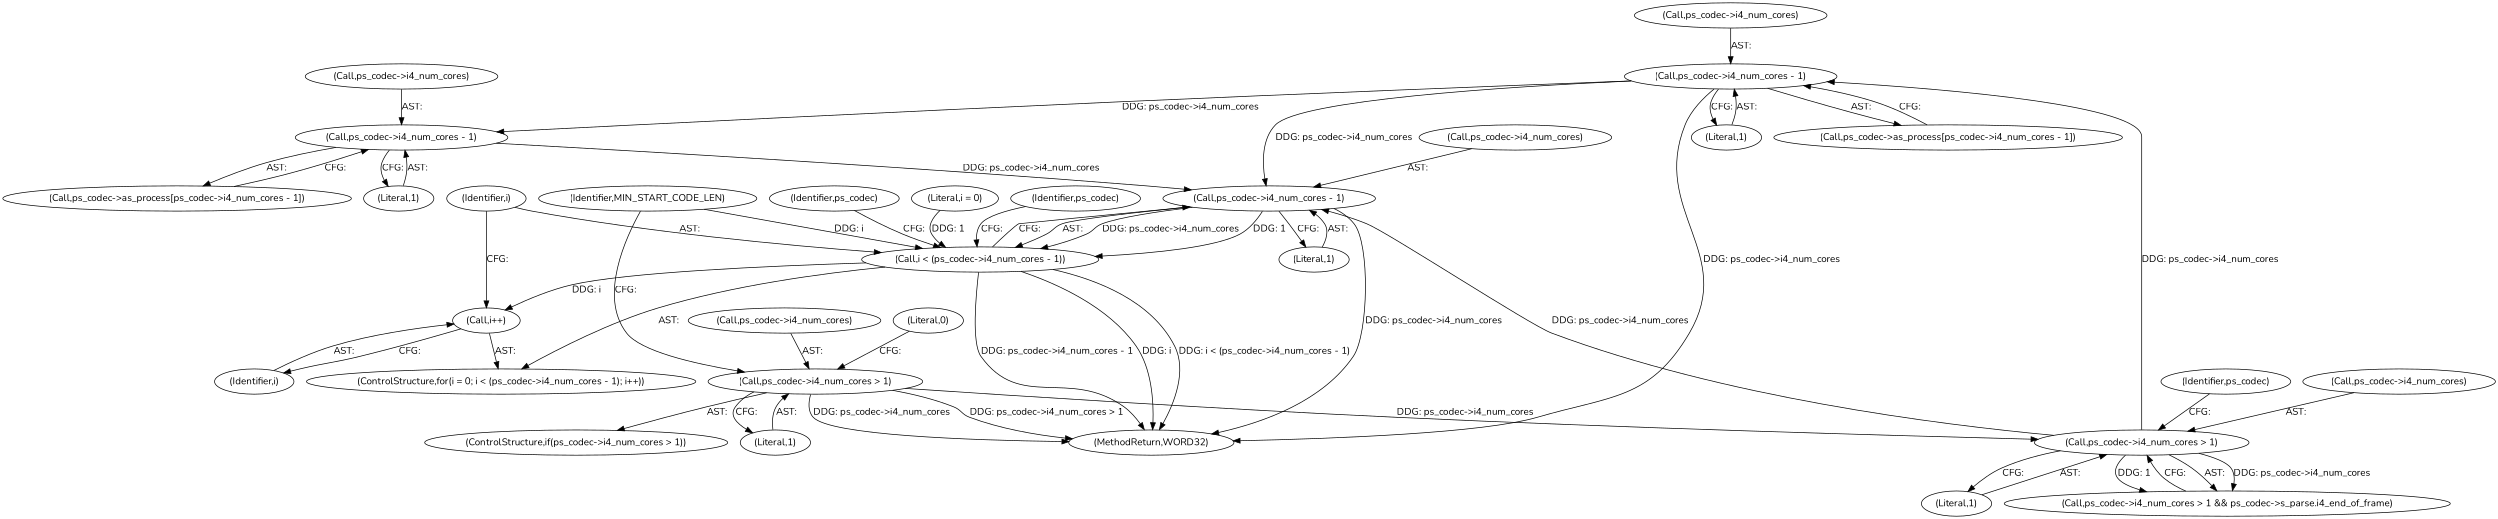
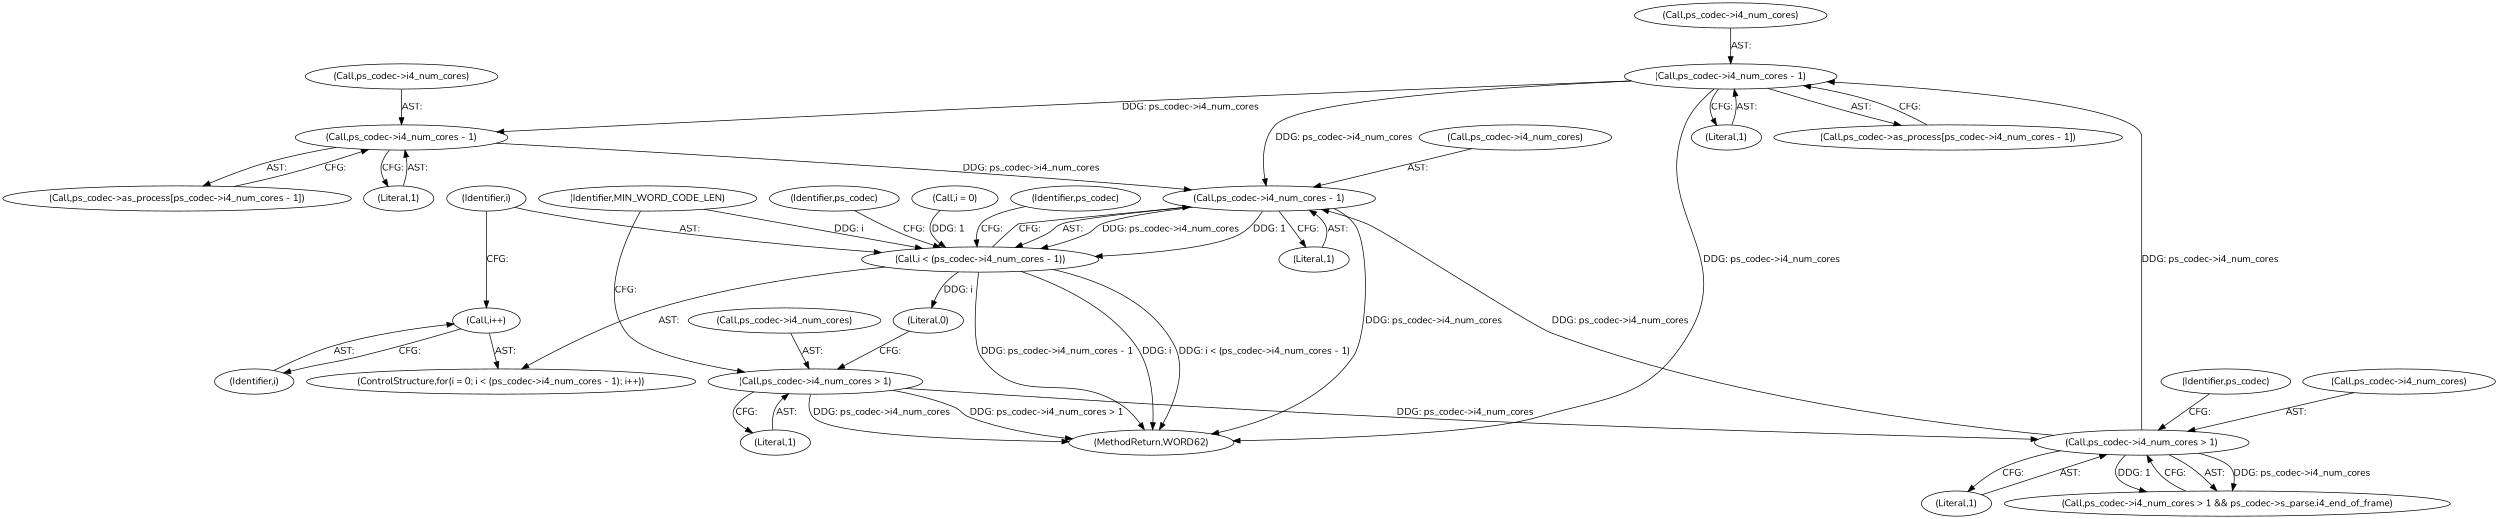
node "(Identifier,MIN_START_CODE_LEN)": label "(Identifier,MIN_START_CODE_LEN)" -> "(Identifier,MIN_WORD_CODE_LEN)"
node "(Literal,i = 0)": label "(Literal,i = 0)" -> "(Call,i = 0)"
edge "(Call,i < (ps_codec->i4_num_cores - 1))" -> "(Call,i++)": now "(Call,i < (ps_codec->i4_num_cores - 1))" -> "(Literal,0)"
node "(ControlStructure,if(ps_codec->i4_num_cores > 1))": removed
node "(MethodReturn,WORD32)": label "(MethodReturn,WORD32)" -> "(MethodReturn,WORD62)"
